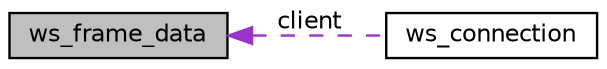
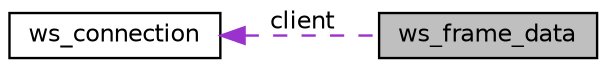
edge "ws_connection" -> "ws_frame_data": reversed
